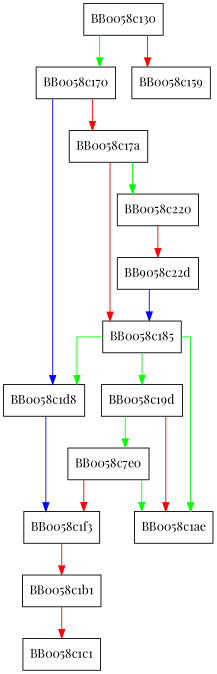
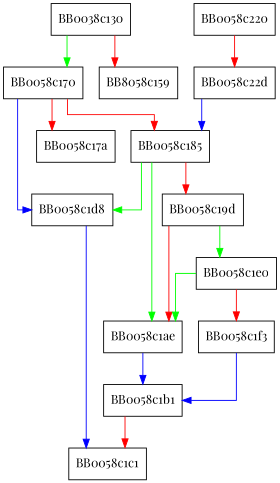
node "BB0058c130": label "BB0058c130" -> "BB0038c130"
node "BB0058c159": label "BB0058c159" -> "BB8058c159"
edge "BB0058c17a" -> "BB0058c220": removed
edge "BB0058c17a" -> "BB0058c185": now "BB0058c170" -> "BB0058c185"
node "BB9058c22d": label "BB9058c22d" -> "BB0058c22d"
edge "BB0058c185" -> "BB0058c19d": color green -> red
edge "BB0058c1ae" -> "BB0058c1b1": added
edge "BB0058c1d8" -> "BB0058c1f3": now "BB0058c1d8" -> "BB0058c1c1"
node "BB0058c7e0": label "BB0058c7e0" -> "BB0058c1e0"
edge "BB0058c1f3" -> "BB0058c1b1": color red -> blue
